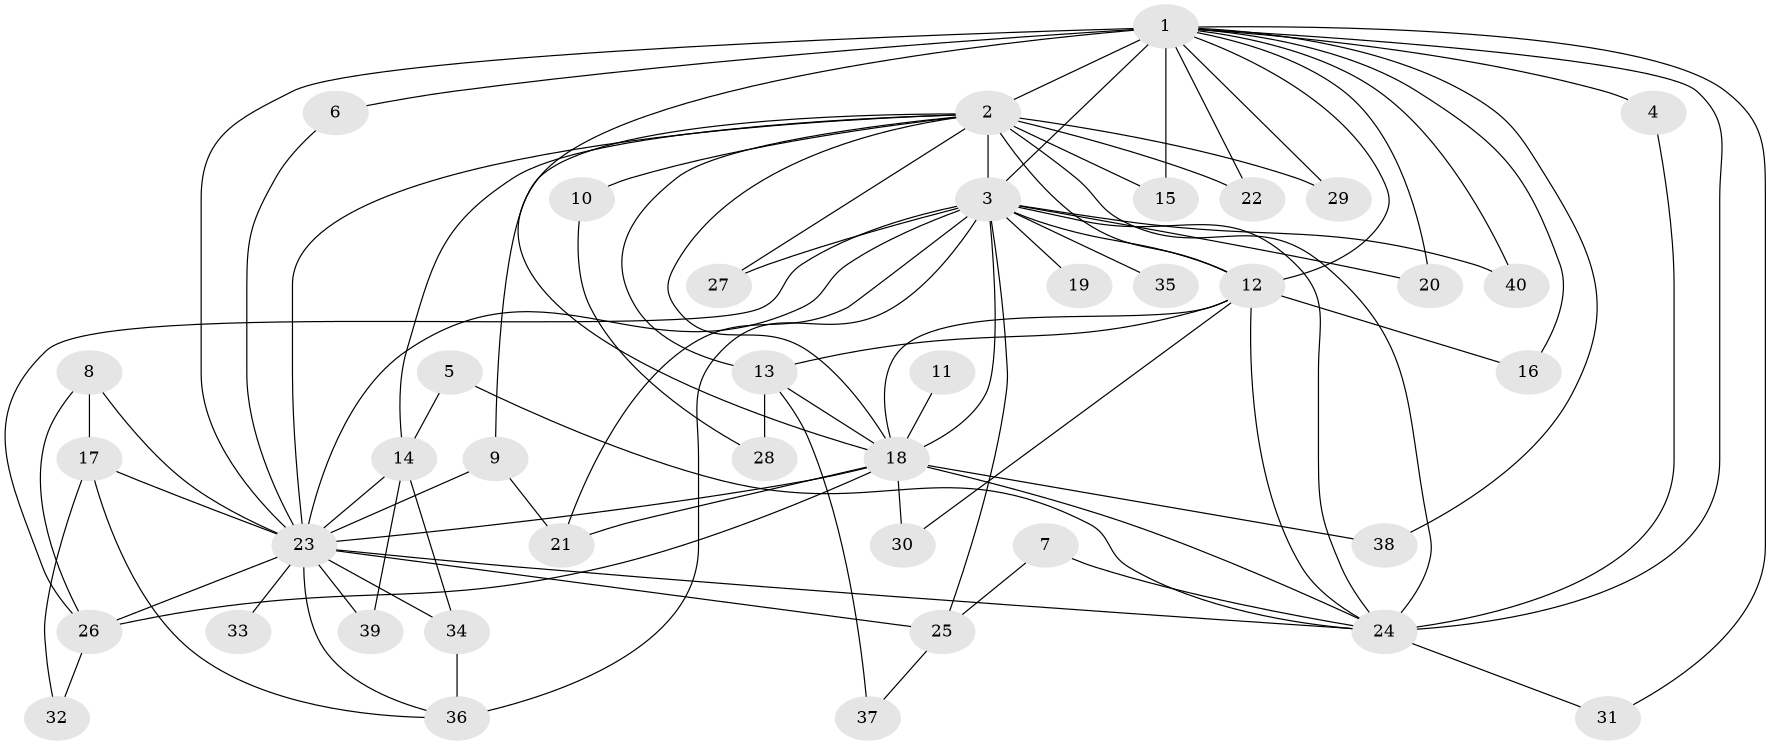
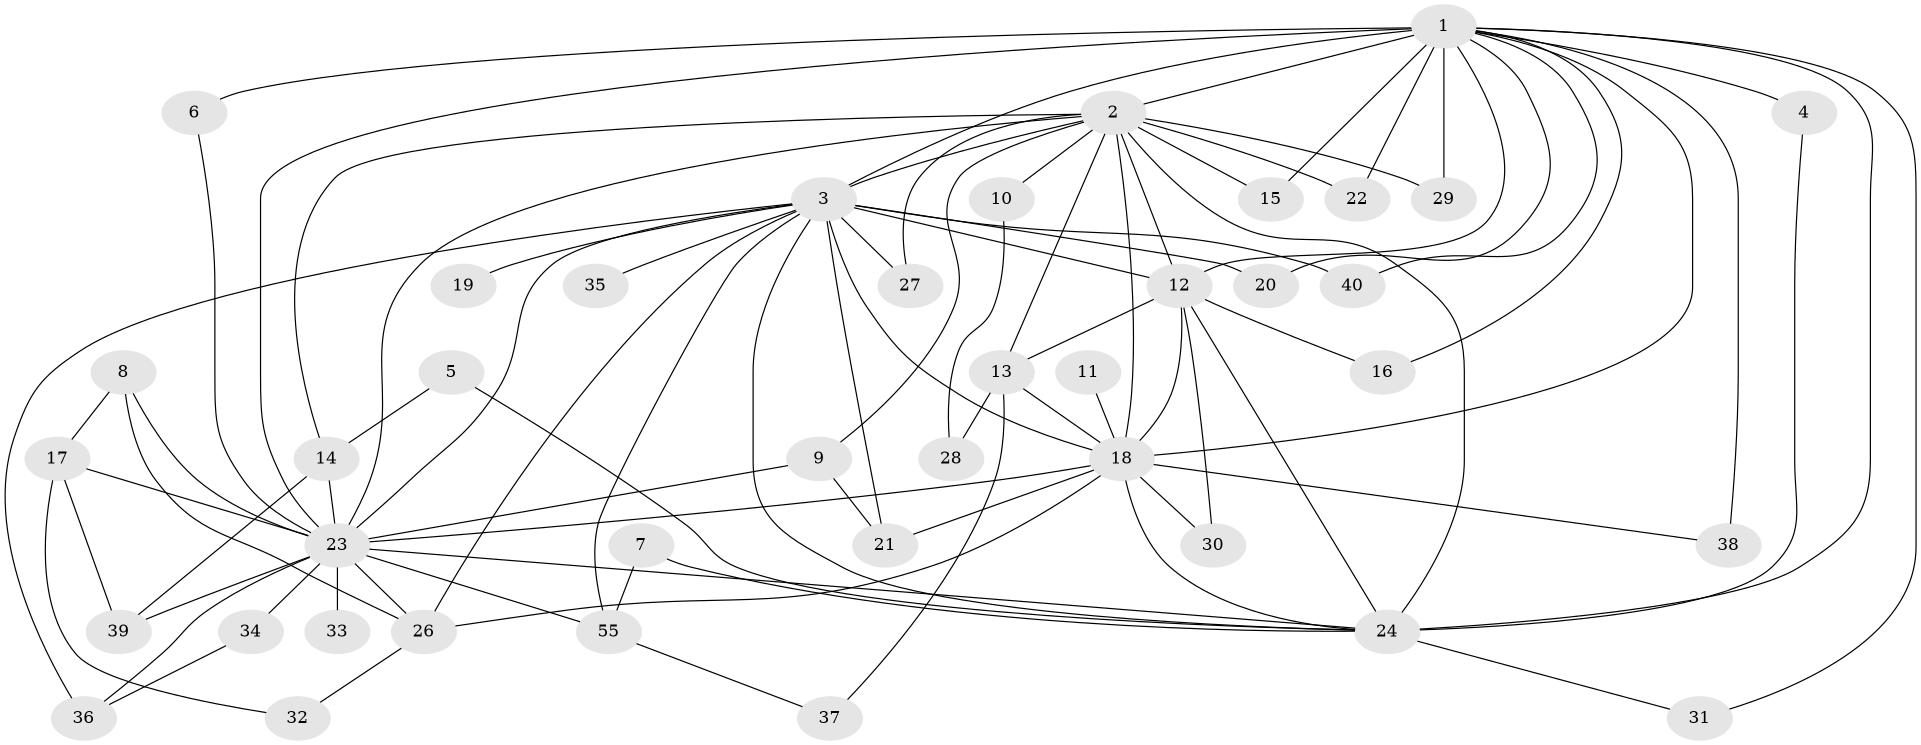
edge "14" -- "34": removed
node "25": label "25" -> "55"
edge "17" -- "36": now "17" -- "39"
